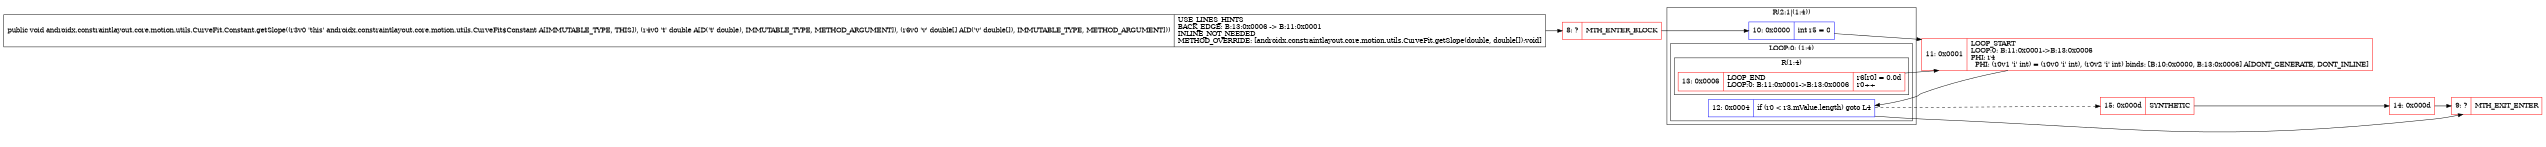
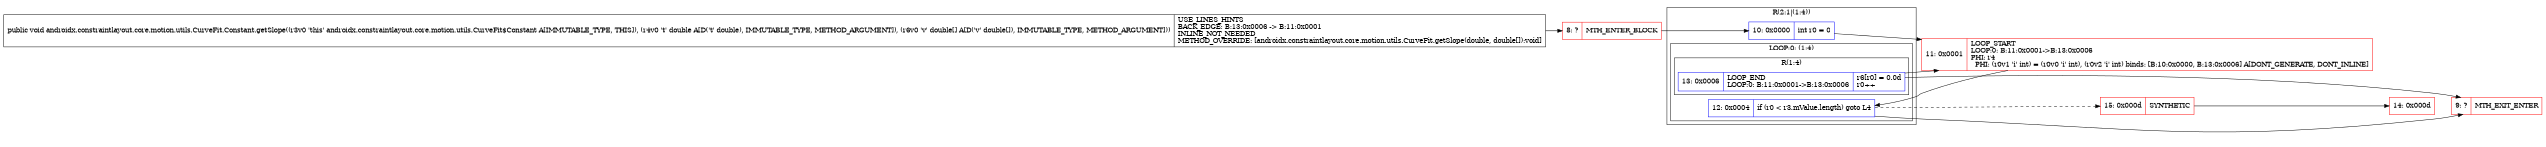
node "10: 0x0000": text "int r5 = 0" -> "int r0 = 0"
node "13: 0x0006": color red -> blue
edge "14: 0x000d" -> "9: ?": now "13: 0x0006" -> "9: ?"
